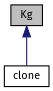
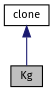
edge "clone" -> "Kg": reversed
